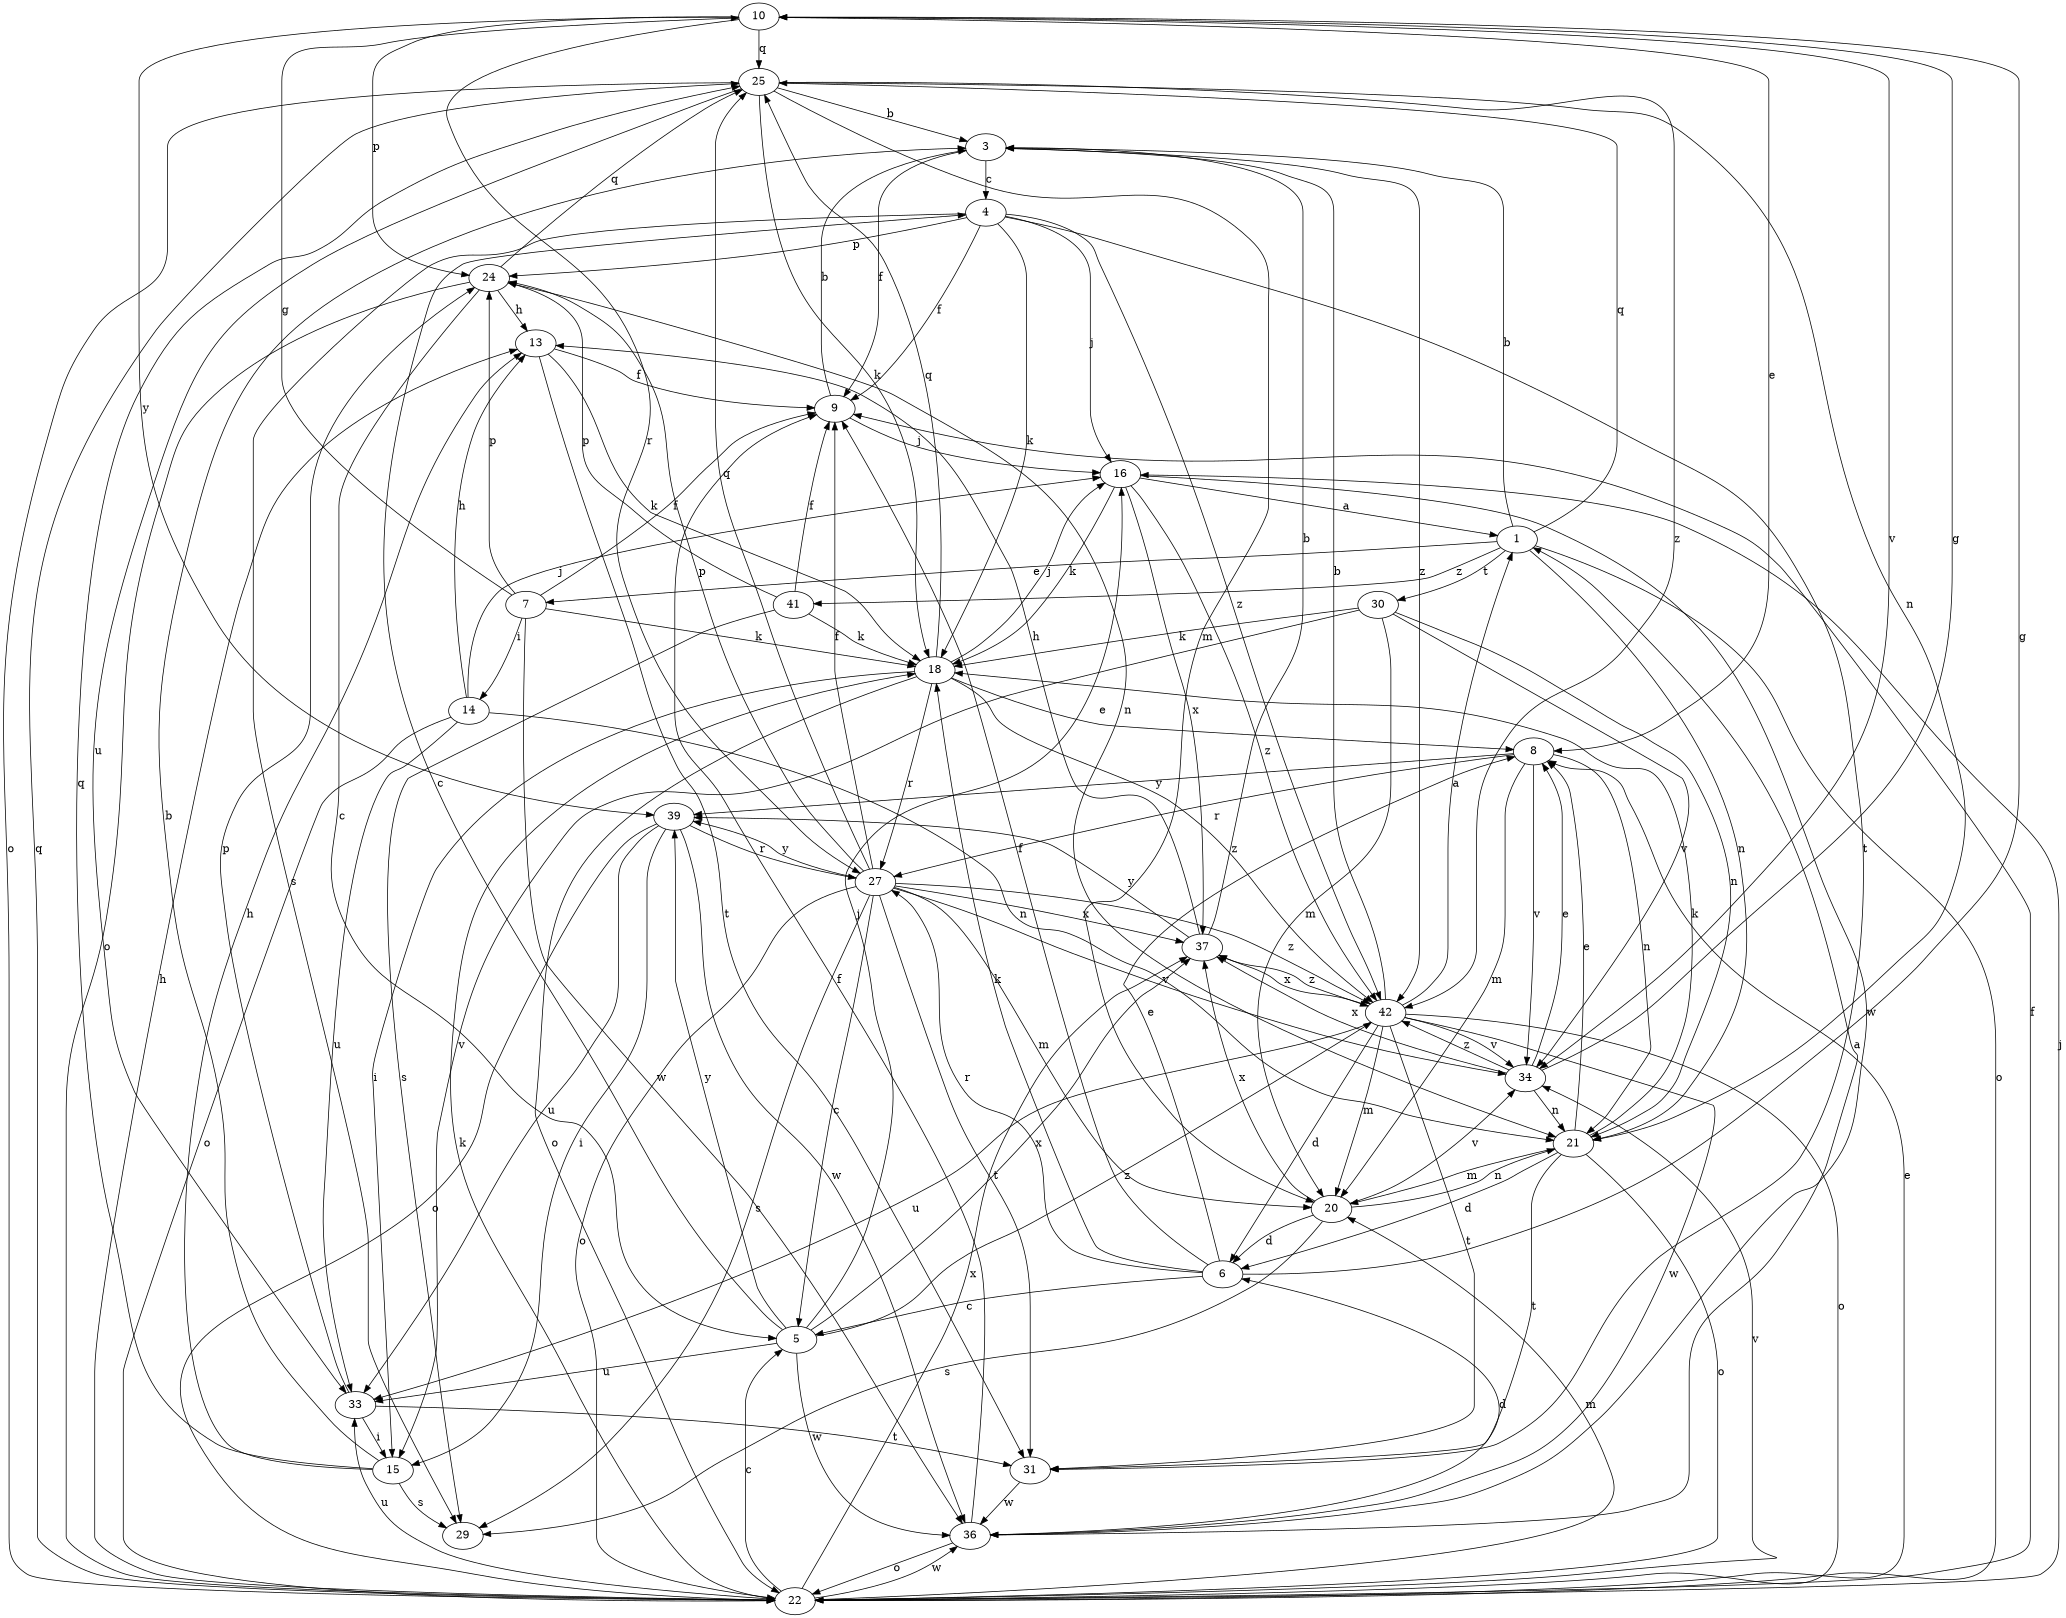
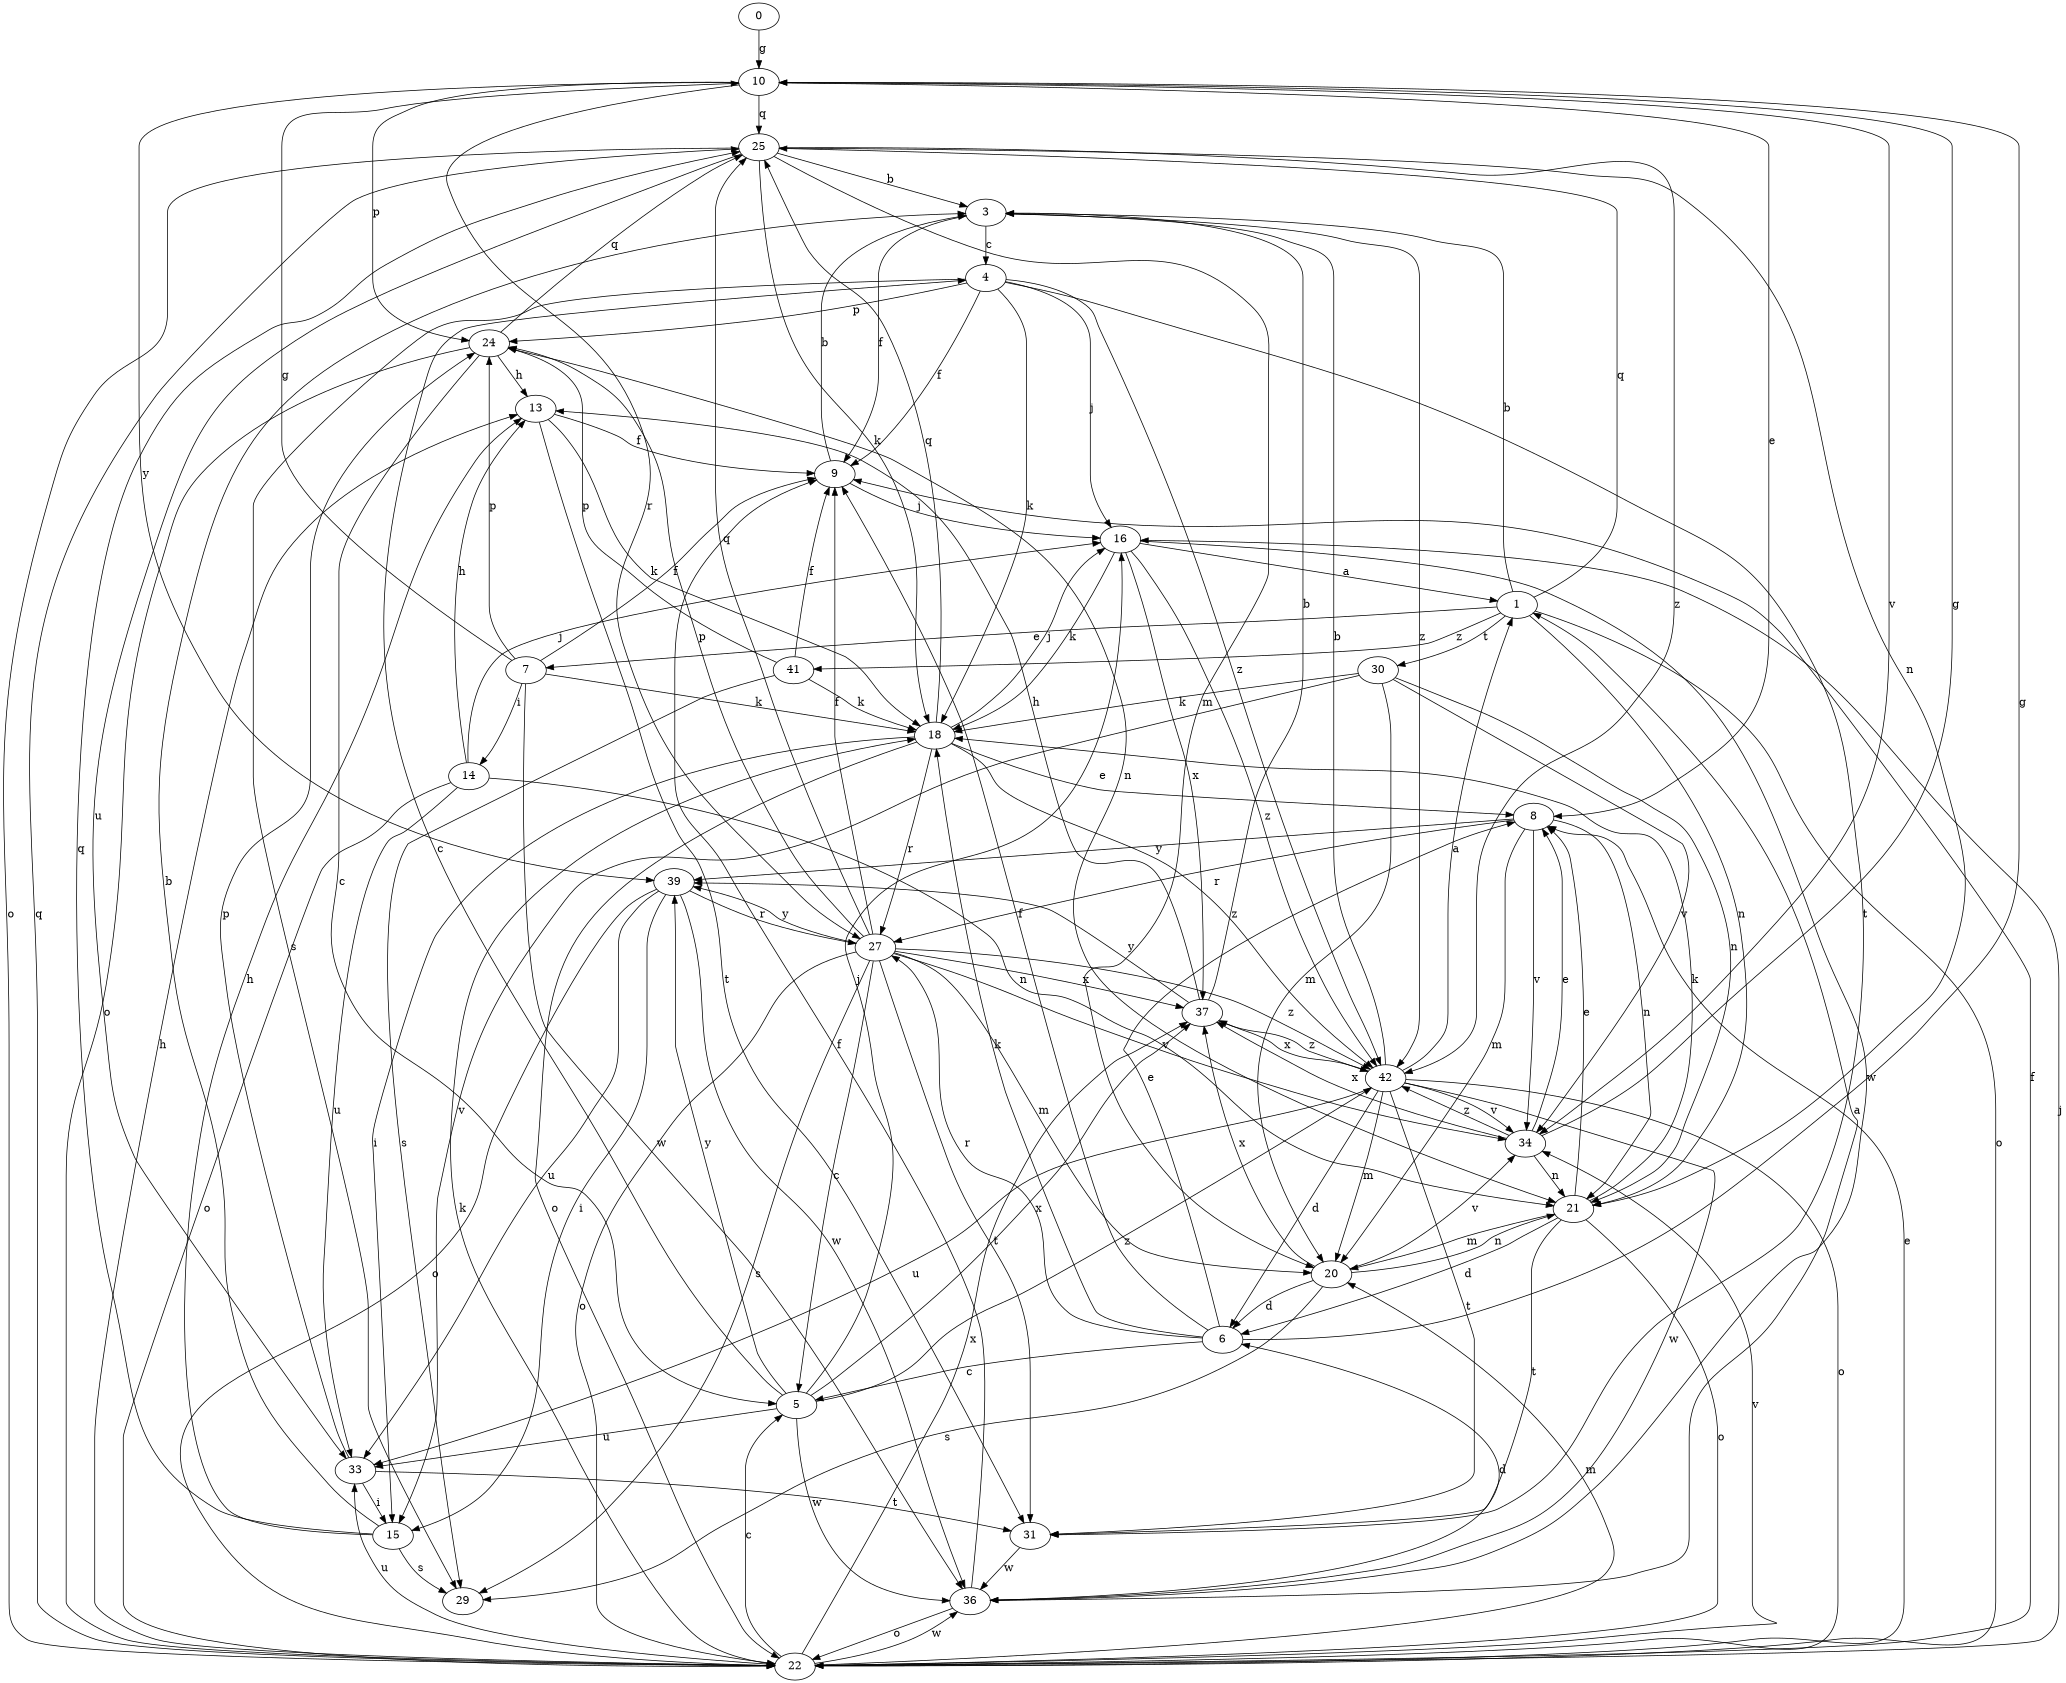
node "0": added
